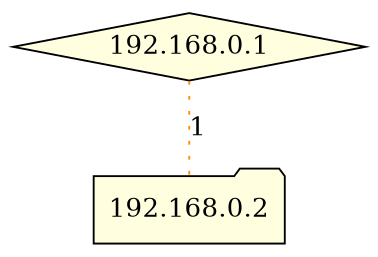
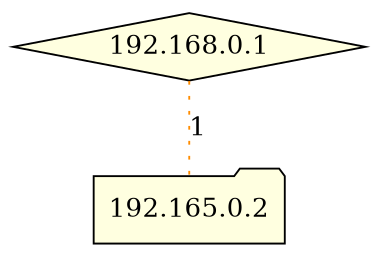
node "192.168.0.2": label "192.168.0.2" -> "192.165.0.2"
